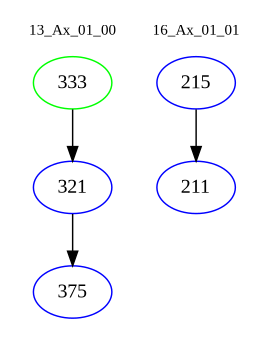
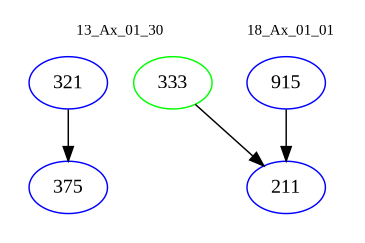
cluster "13_Ax_01_00": label "13_Ax_01_00" -> "13_Ax_01_30"
cluster "16_Ax_01_01": label "16_Ax_01_01" -> "18_Ax_01_01"
node "215": label "215" -> "915"
edge "333" -> "321": now "333" -> "211"
